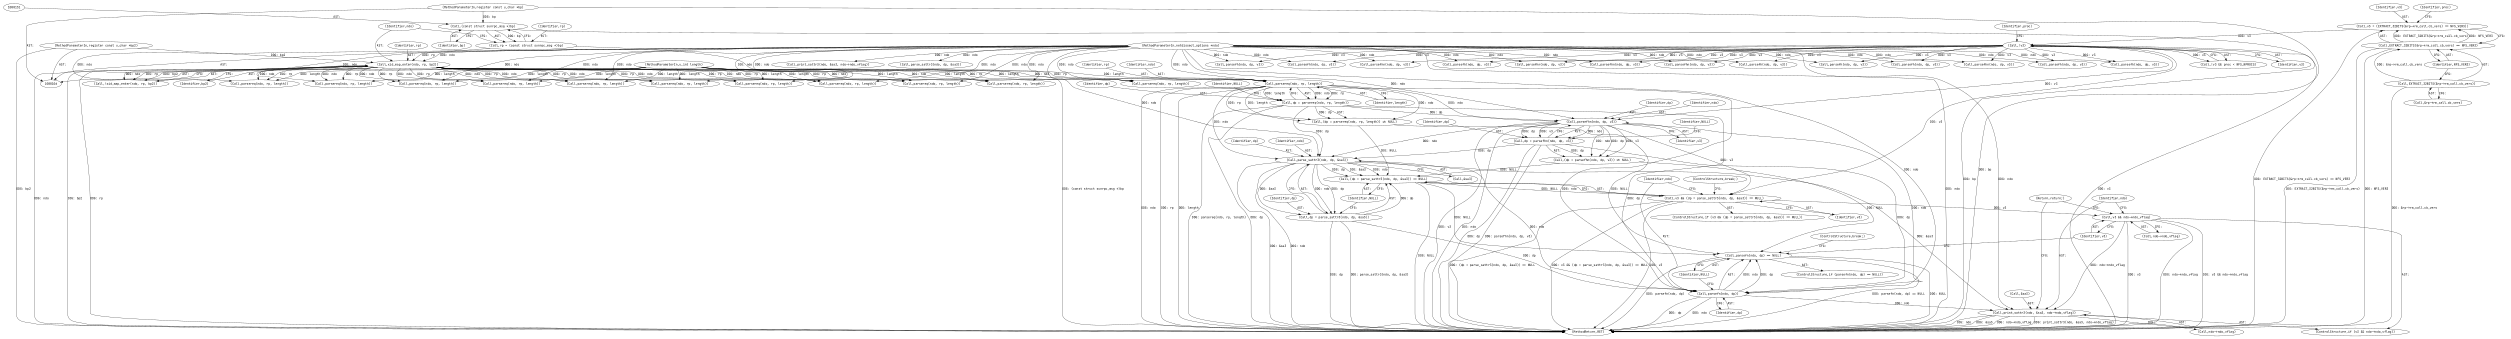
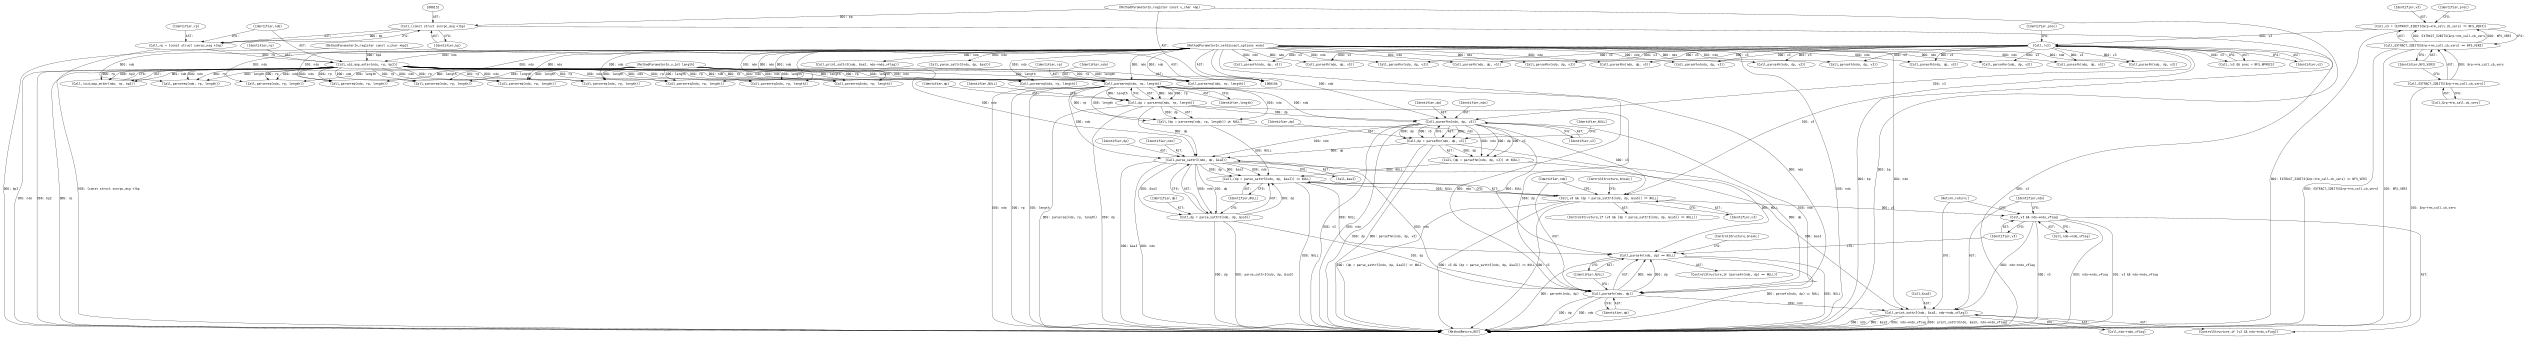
node "(Identifier,bp2)": removed
